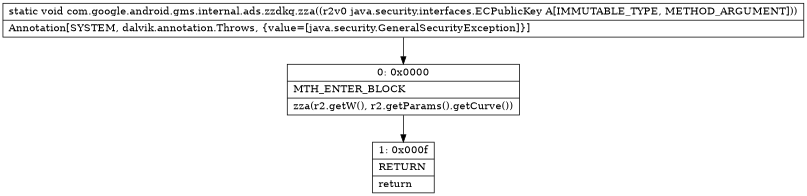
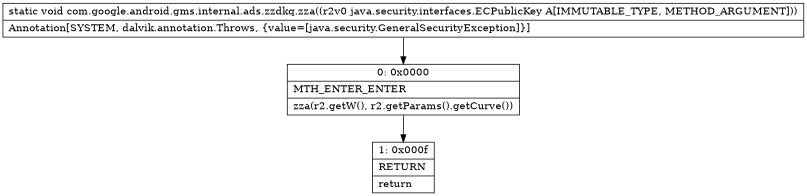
node "0: 0x0000": text "MTH_ENTER_BLOCK" -> "MTH_ENTER_ENTER"
